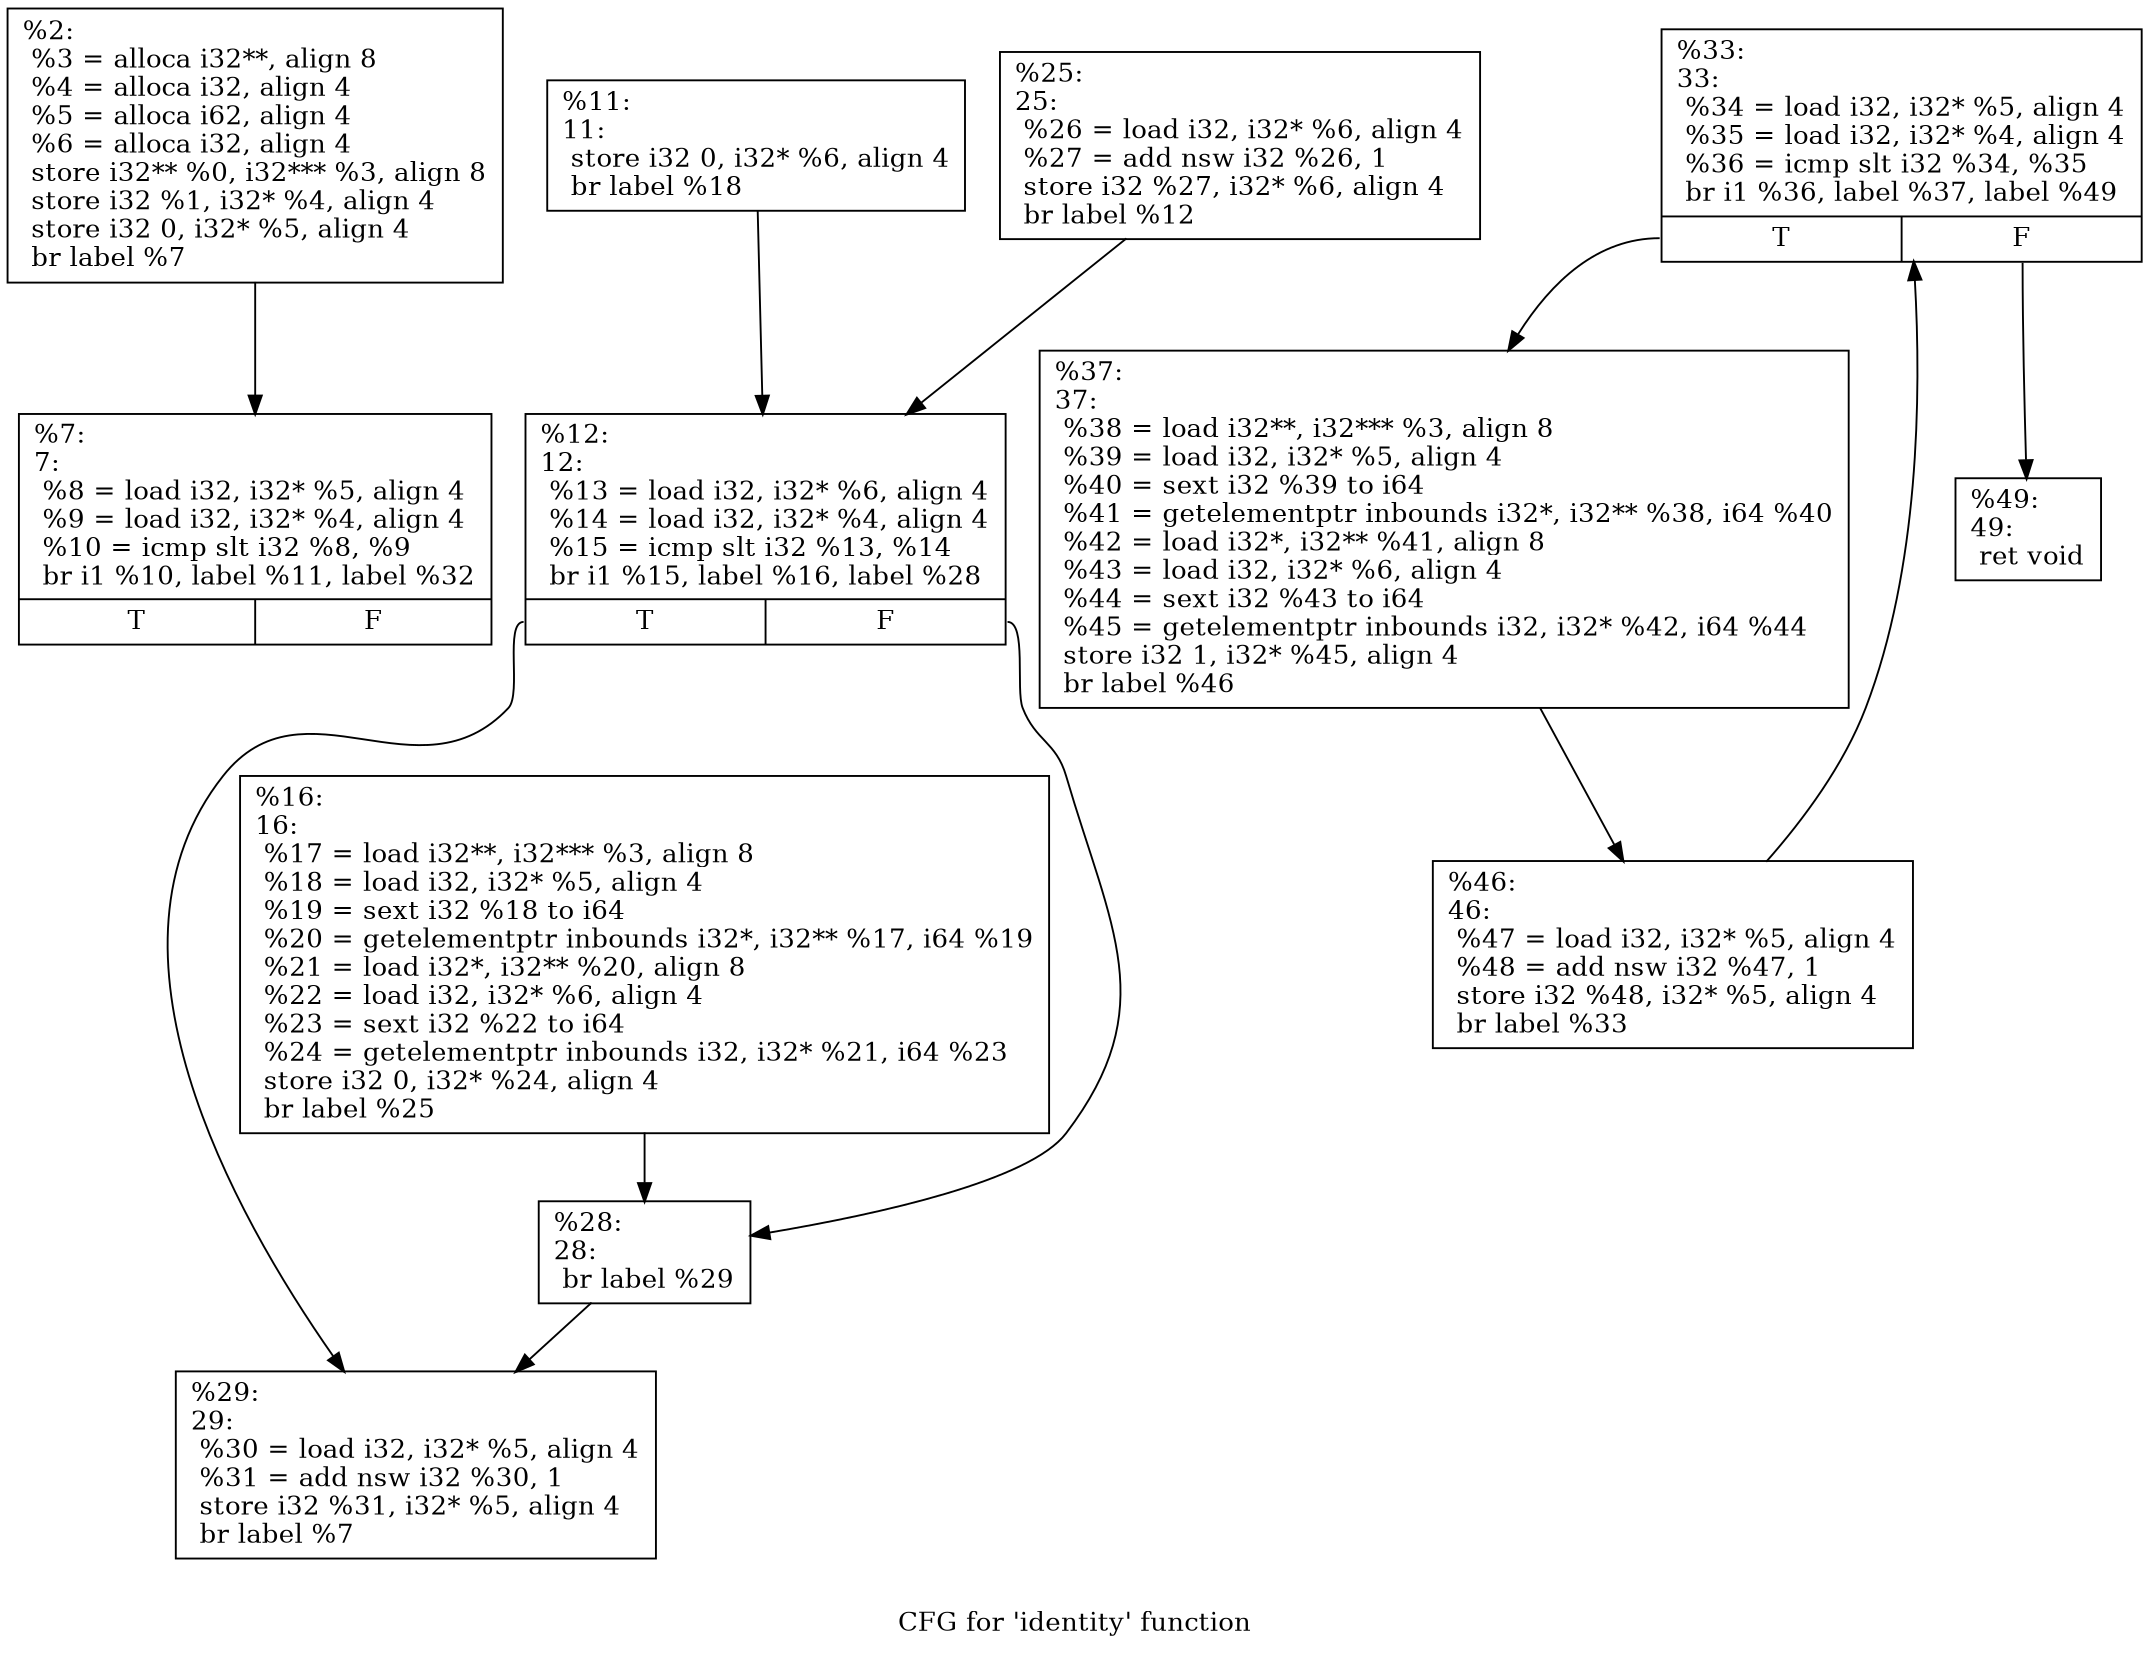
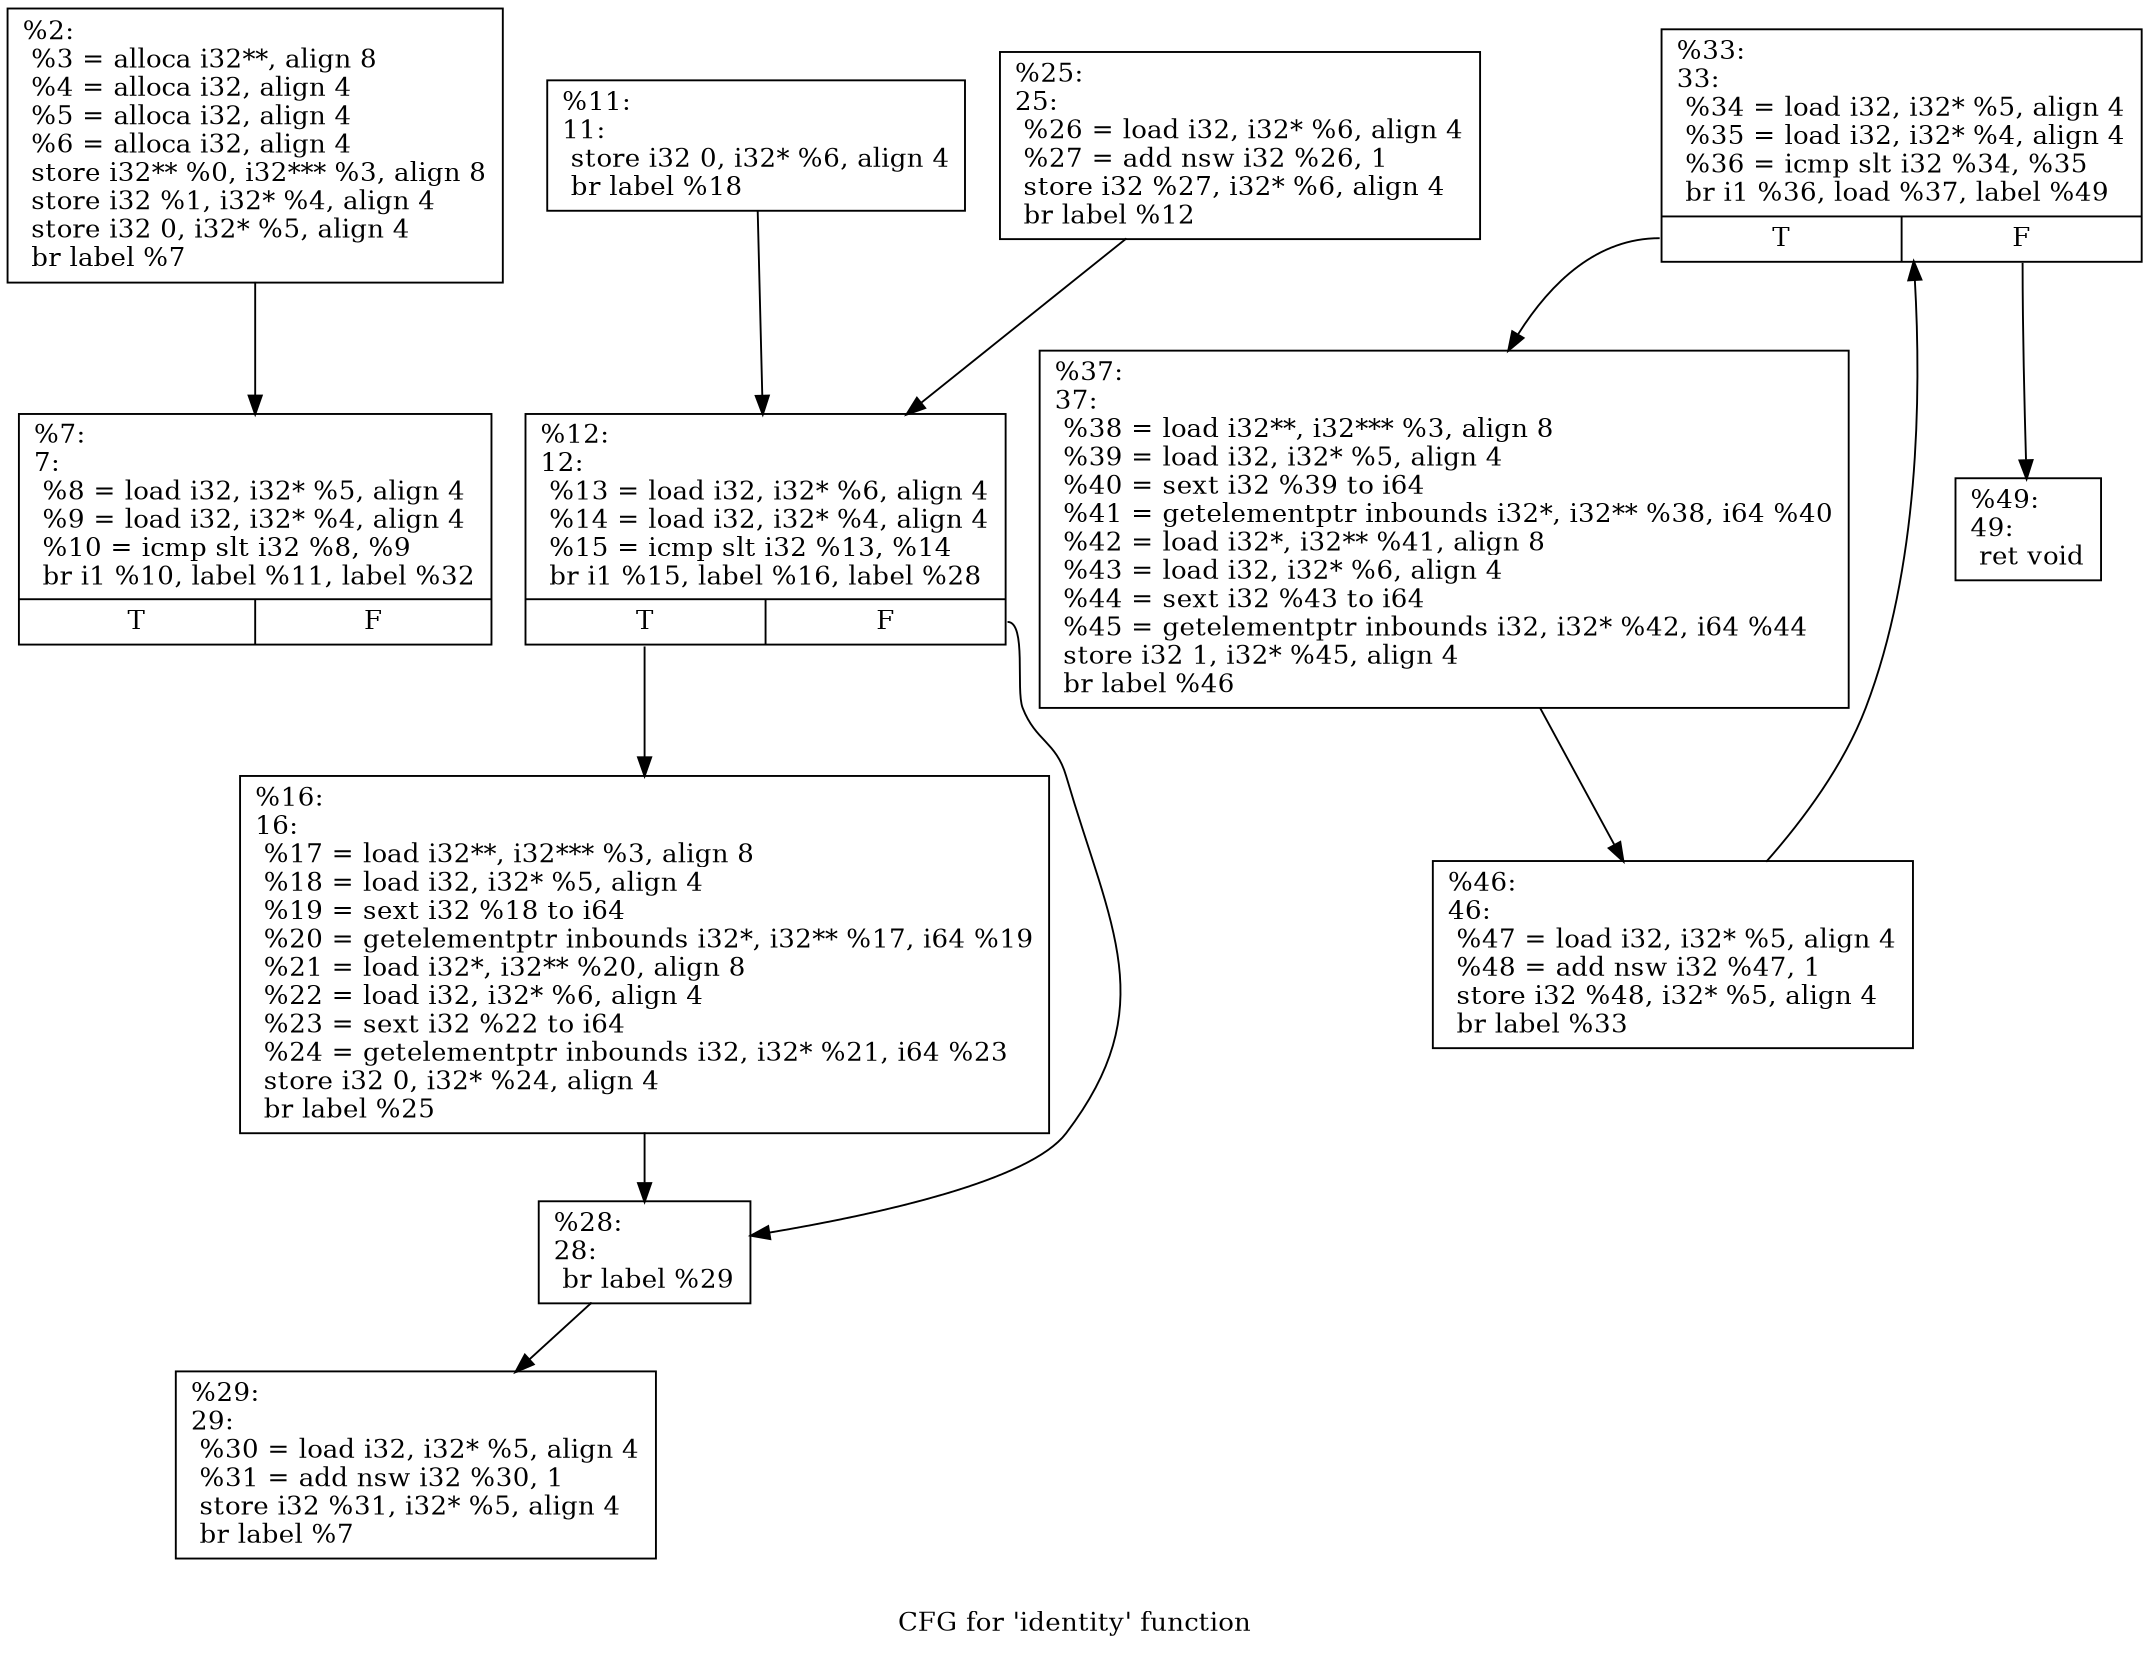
node "%2:": text "%5 = alloca i62, align 4" -> "%5 = alloca i32, align 4"
node "%33:": text "br i1 %36, label %37, label %49" -> "br i1 %36, load %37, label %49"
edge "%12:" -> "%29:": now "%12:" -> "%16:"
